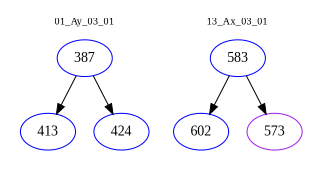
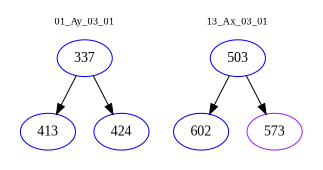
node "387": label "387" -> "337"
node "583": label "583" -> "503"
